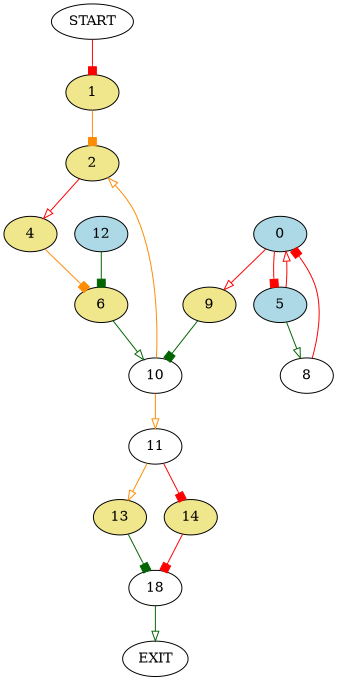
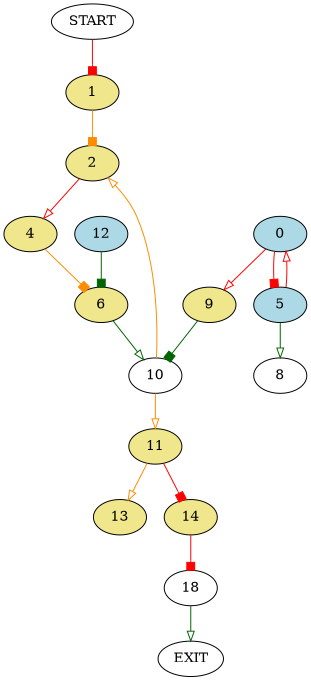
edge "8" -> "0": removed
node "11": fillcolor white -> khaki
edge "13" -> "18": removed
